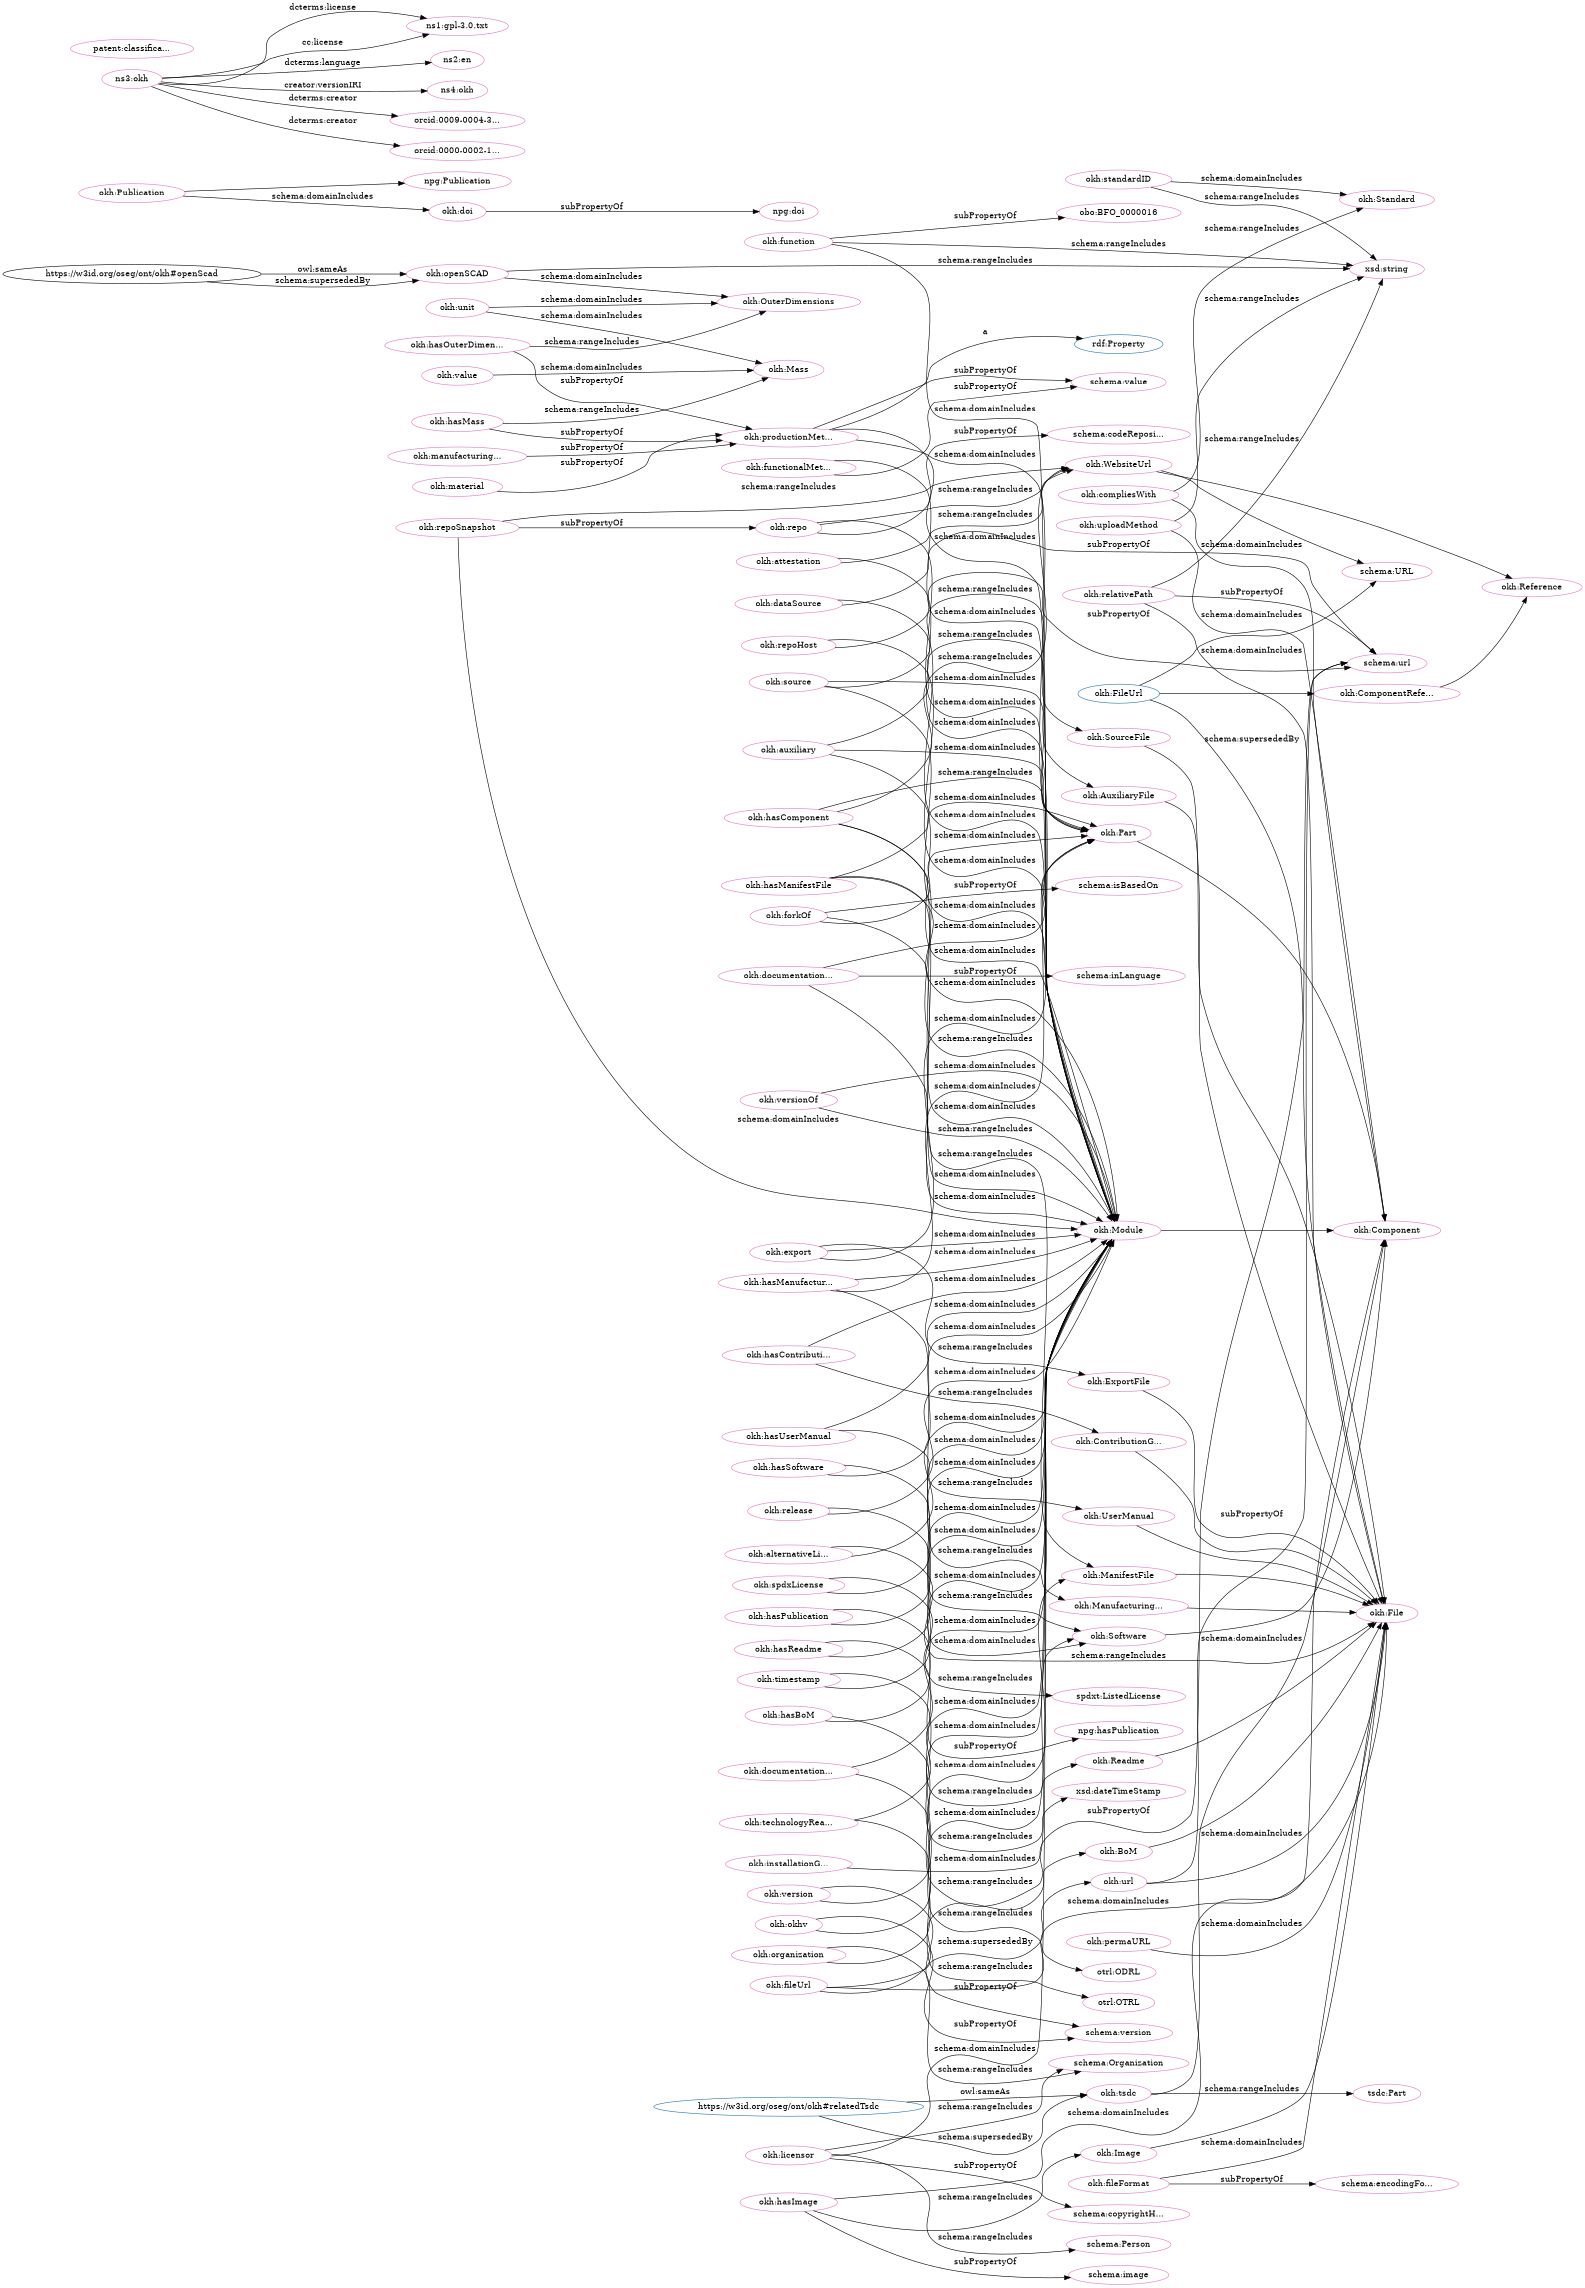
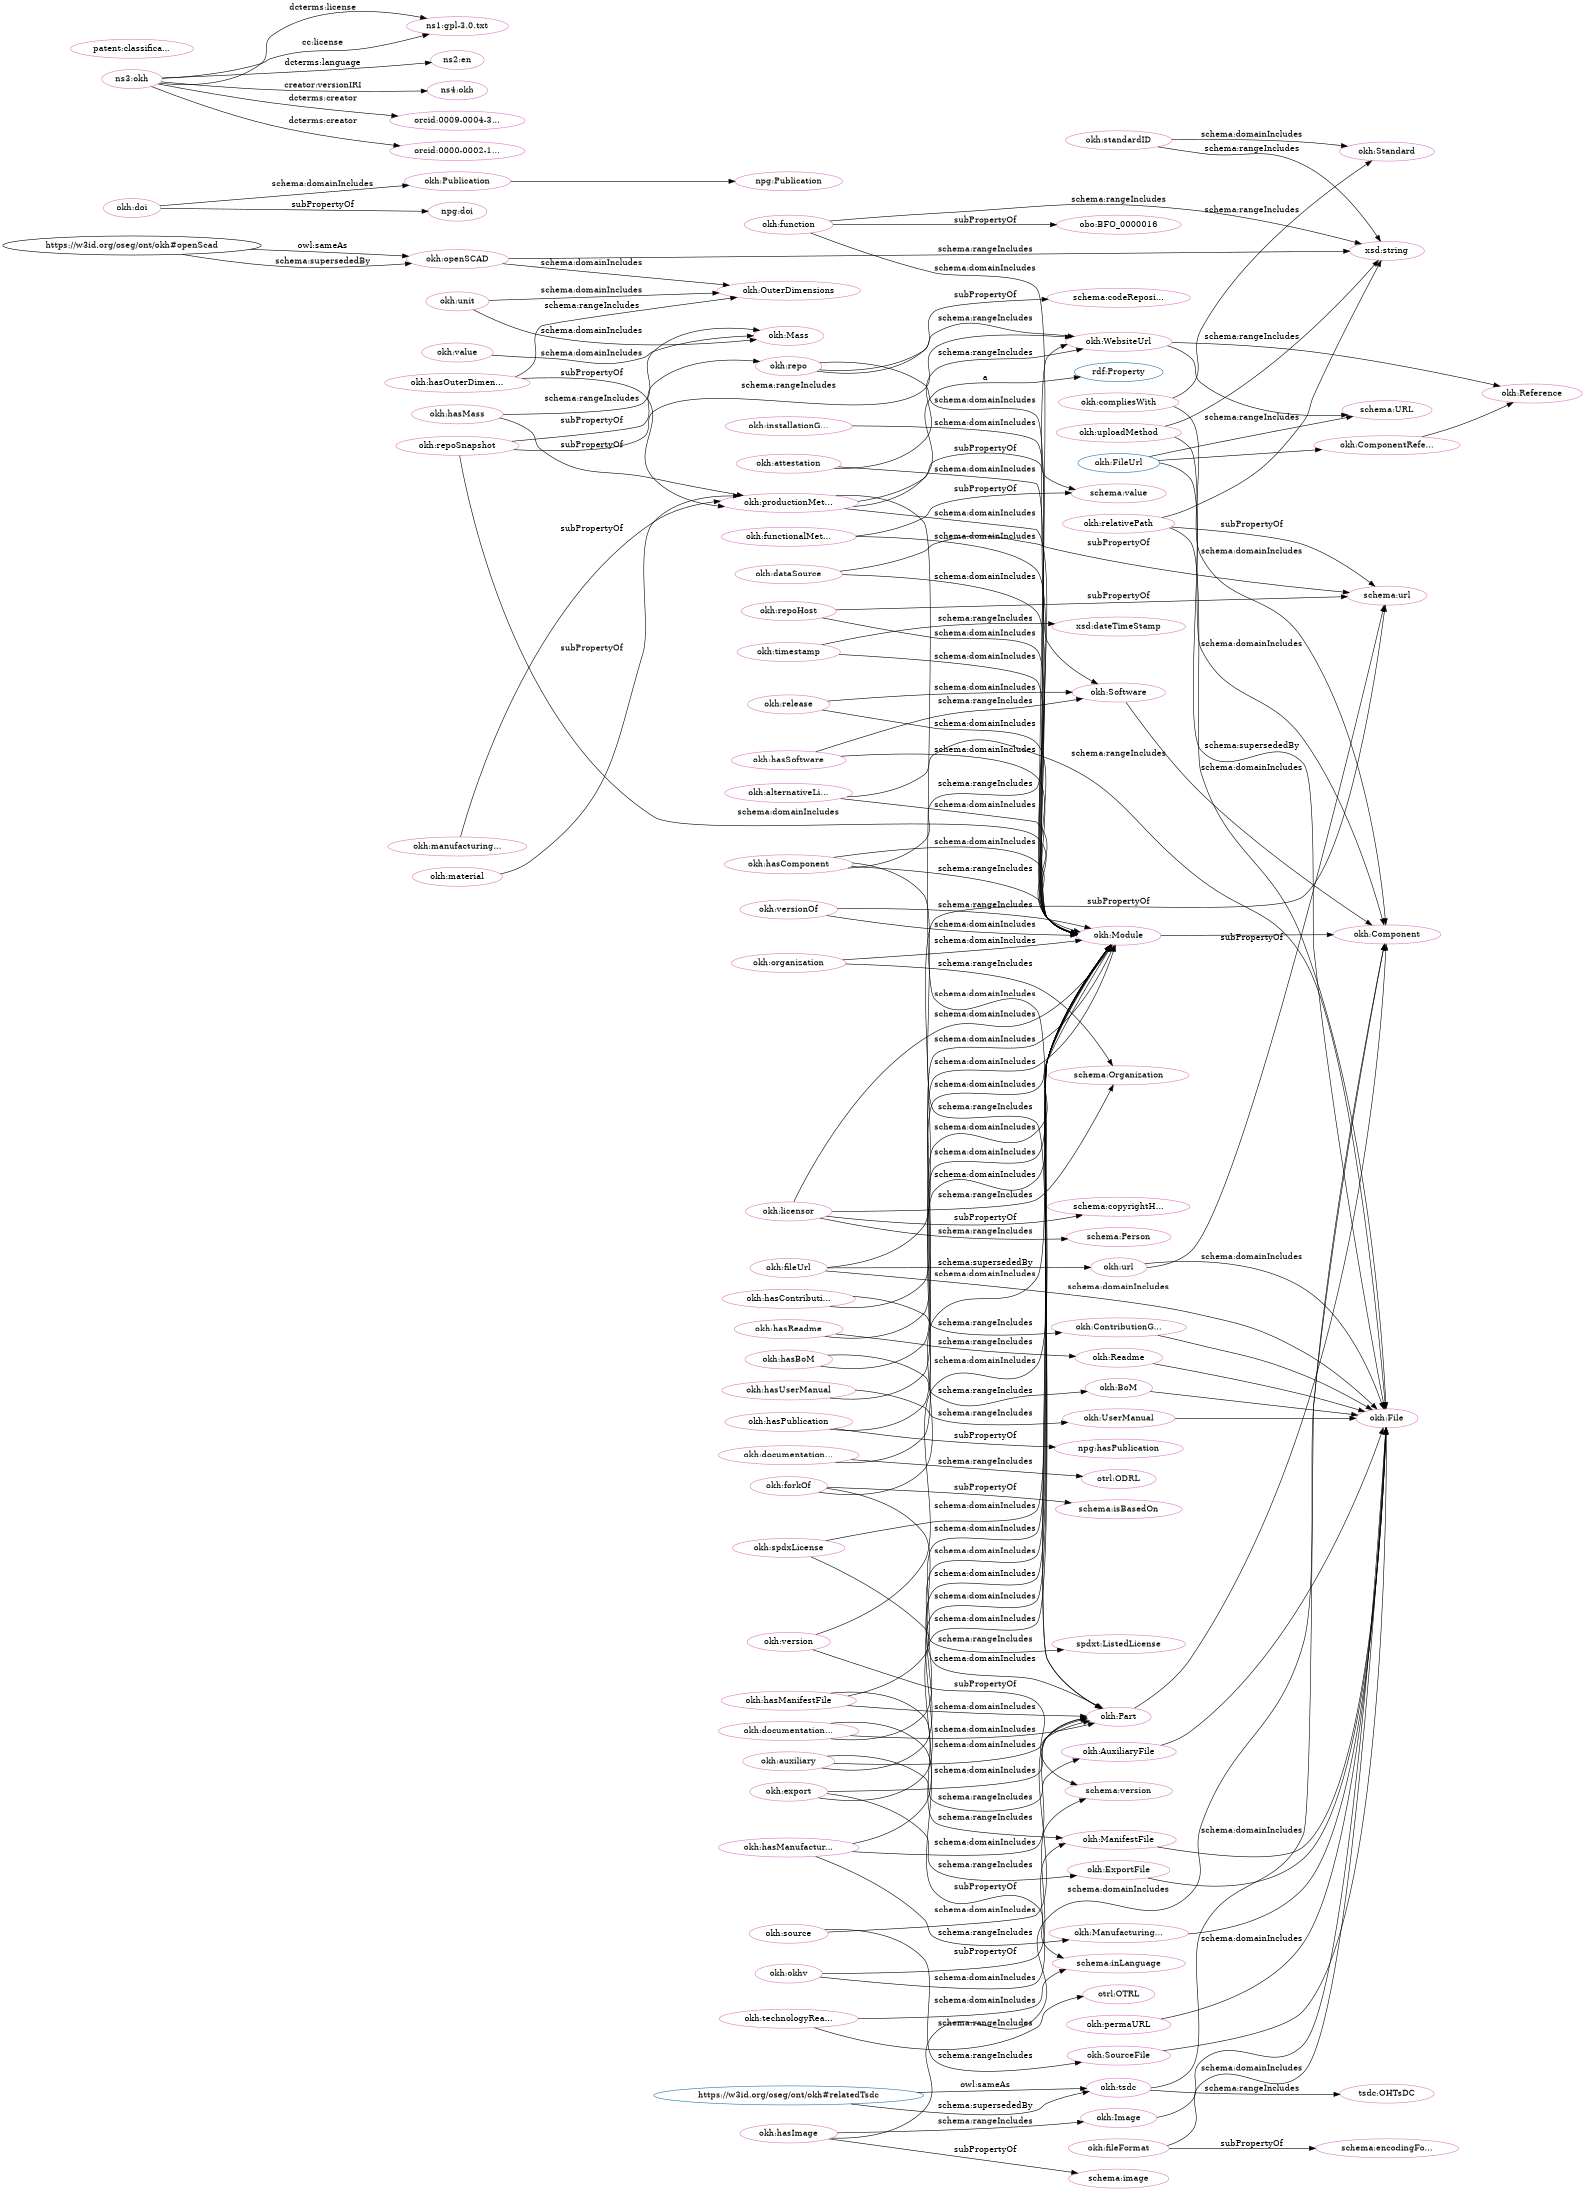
edge "okh:Publication" -> "okh:doi": reversed
edge "okh:source" -> "okh:Module": removed, label "schema:domainIncludes"
edge "okh:technologyRea..." -> "okh:Module": now "okh:technologyRea..." -> "schema:inLanguage"
node "tsdc:Part": label "tsdc:Part" -> "tsdc:OHTsDC"
